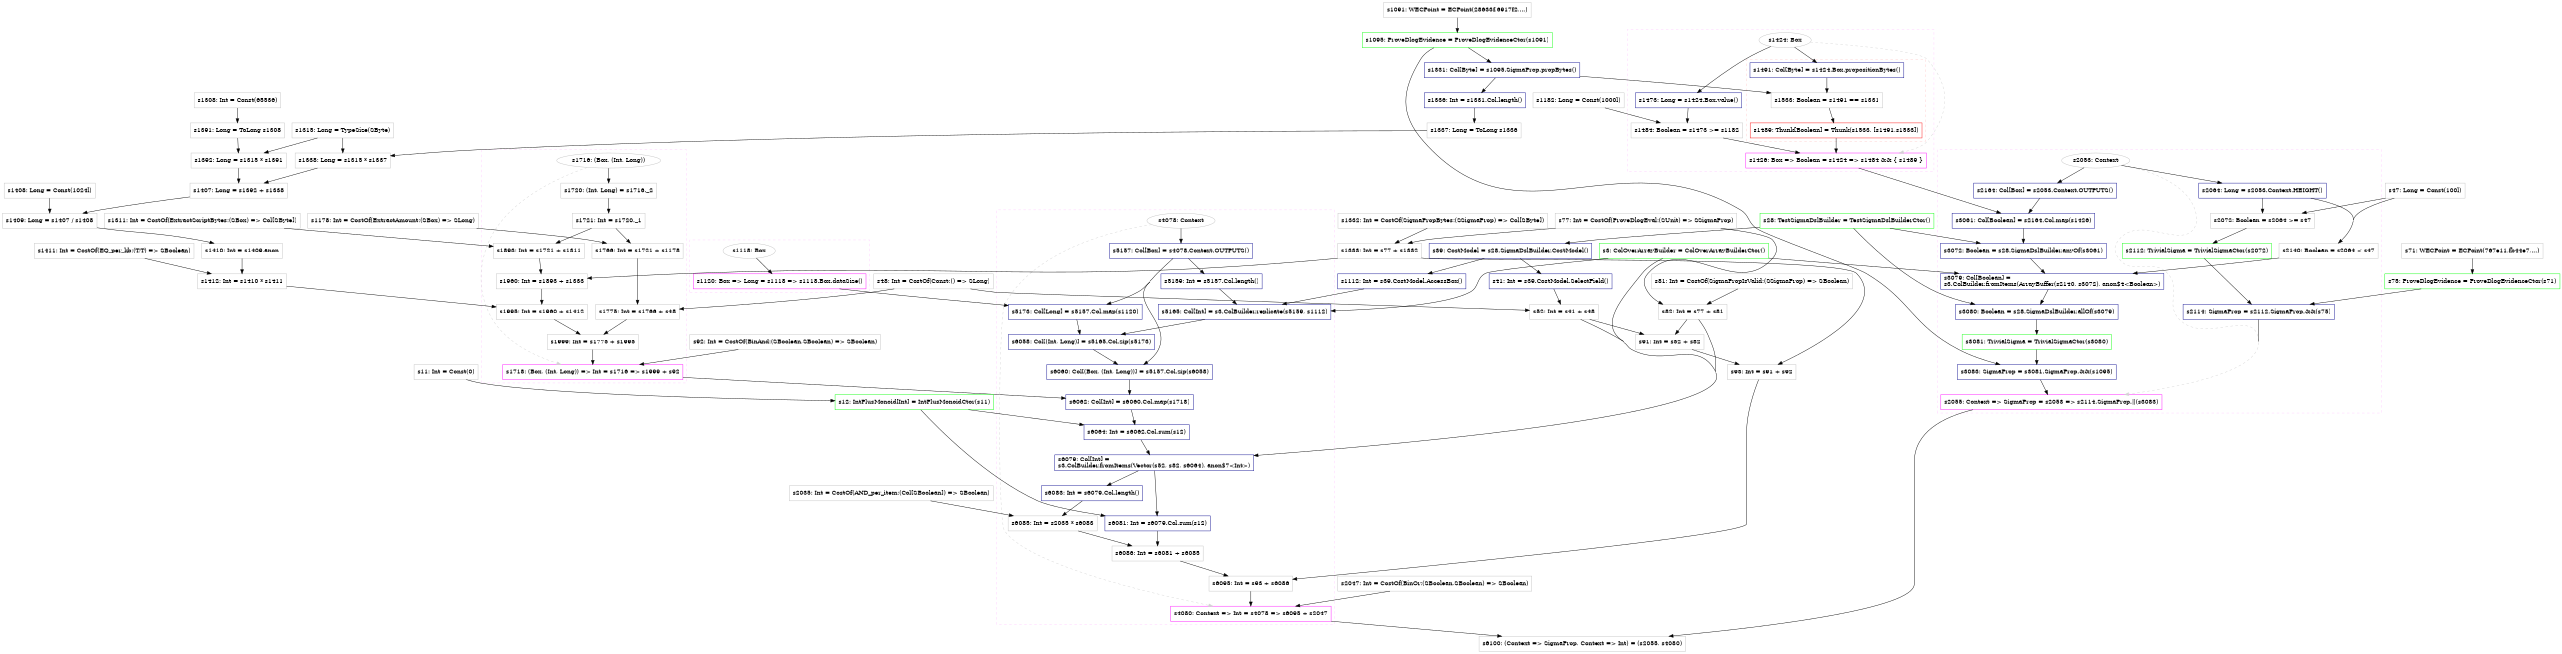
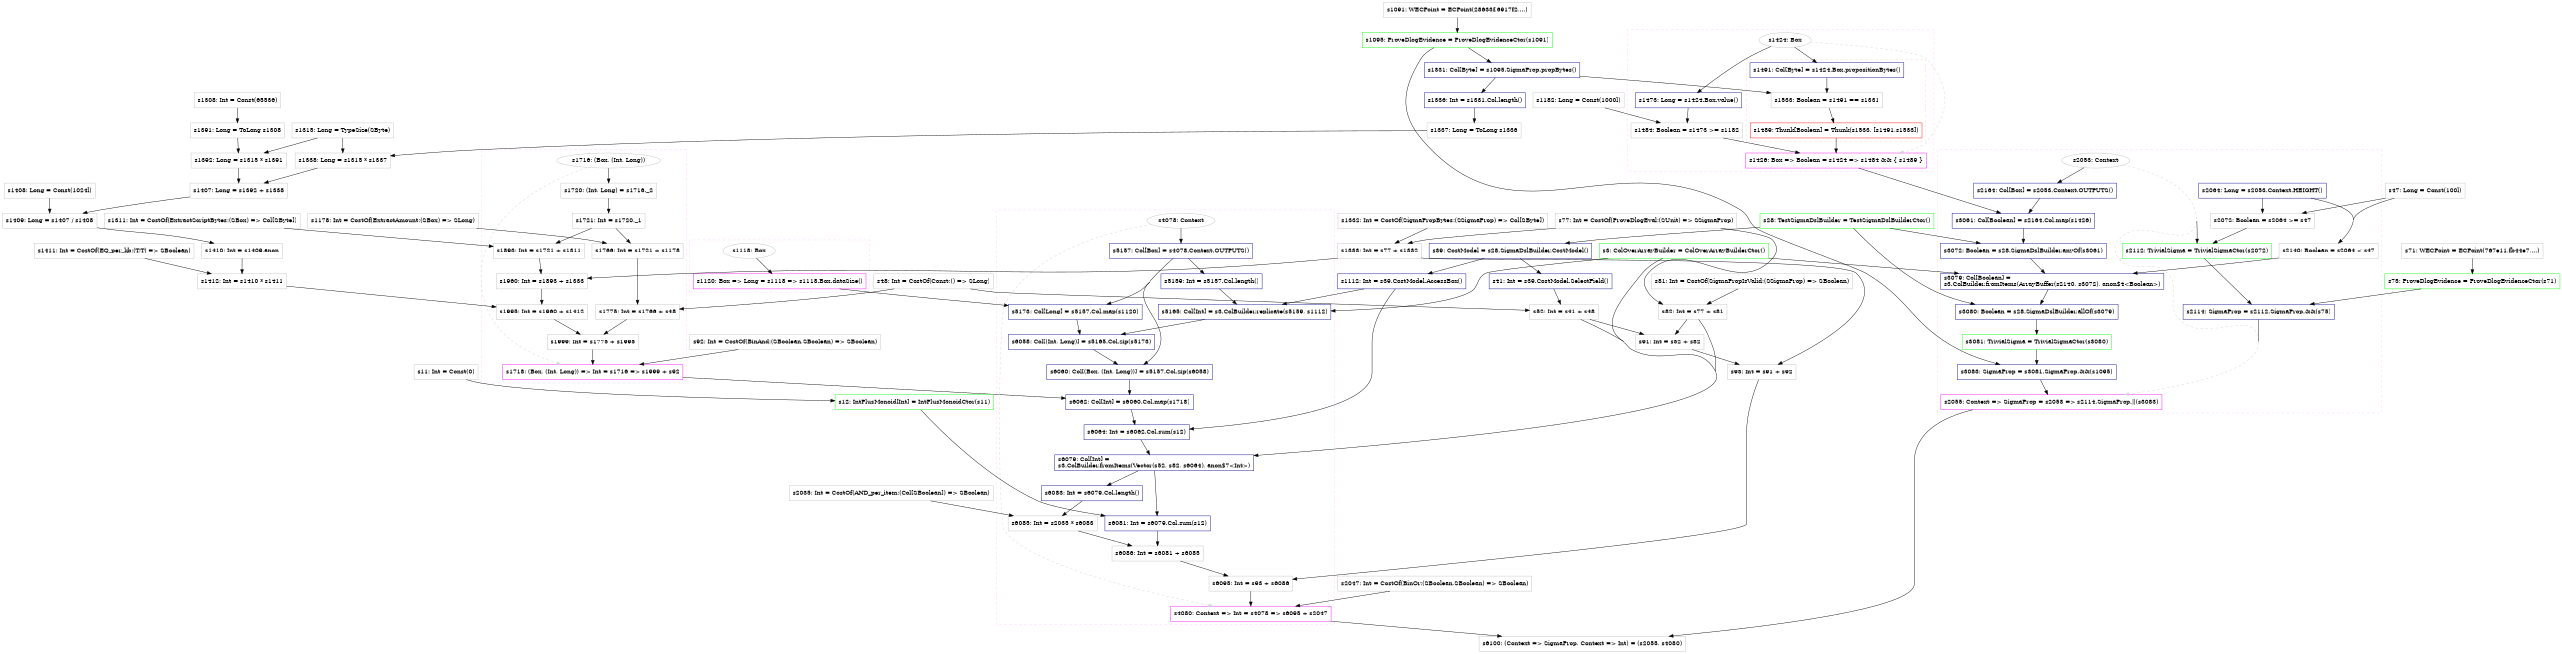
edge "s2053: Context" -> "s2064: Long = s2053.Context.HEIGHT()": now "s2053: Context" -> "s2112: TrivialSigma = TrivialSigmaCtor(s2072)"
edge "s12: IntPlusMonoid[Int] = IntPlusMonoidCtor(s11)" -> "s6064: Int = s6062.Col.sum(s12)": now "s1112: Int = s39.CostModel.AccessBox()" -> "s6064: Int = s6062.Col.sum(s12)"
